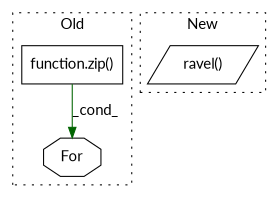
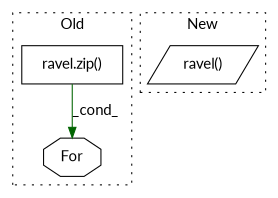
node "function.zip()": label "function.zip()" -> "ravel.zip()"
